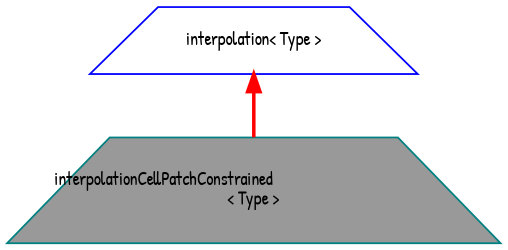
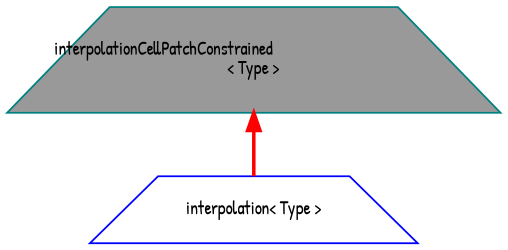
edge "interpolationCellPatchConstrained < Type >" -> "interpolation< Type >": reversed
